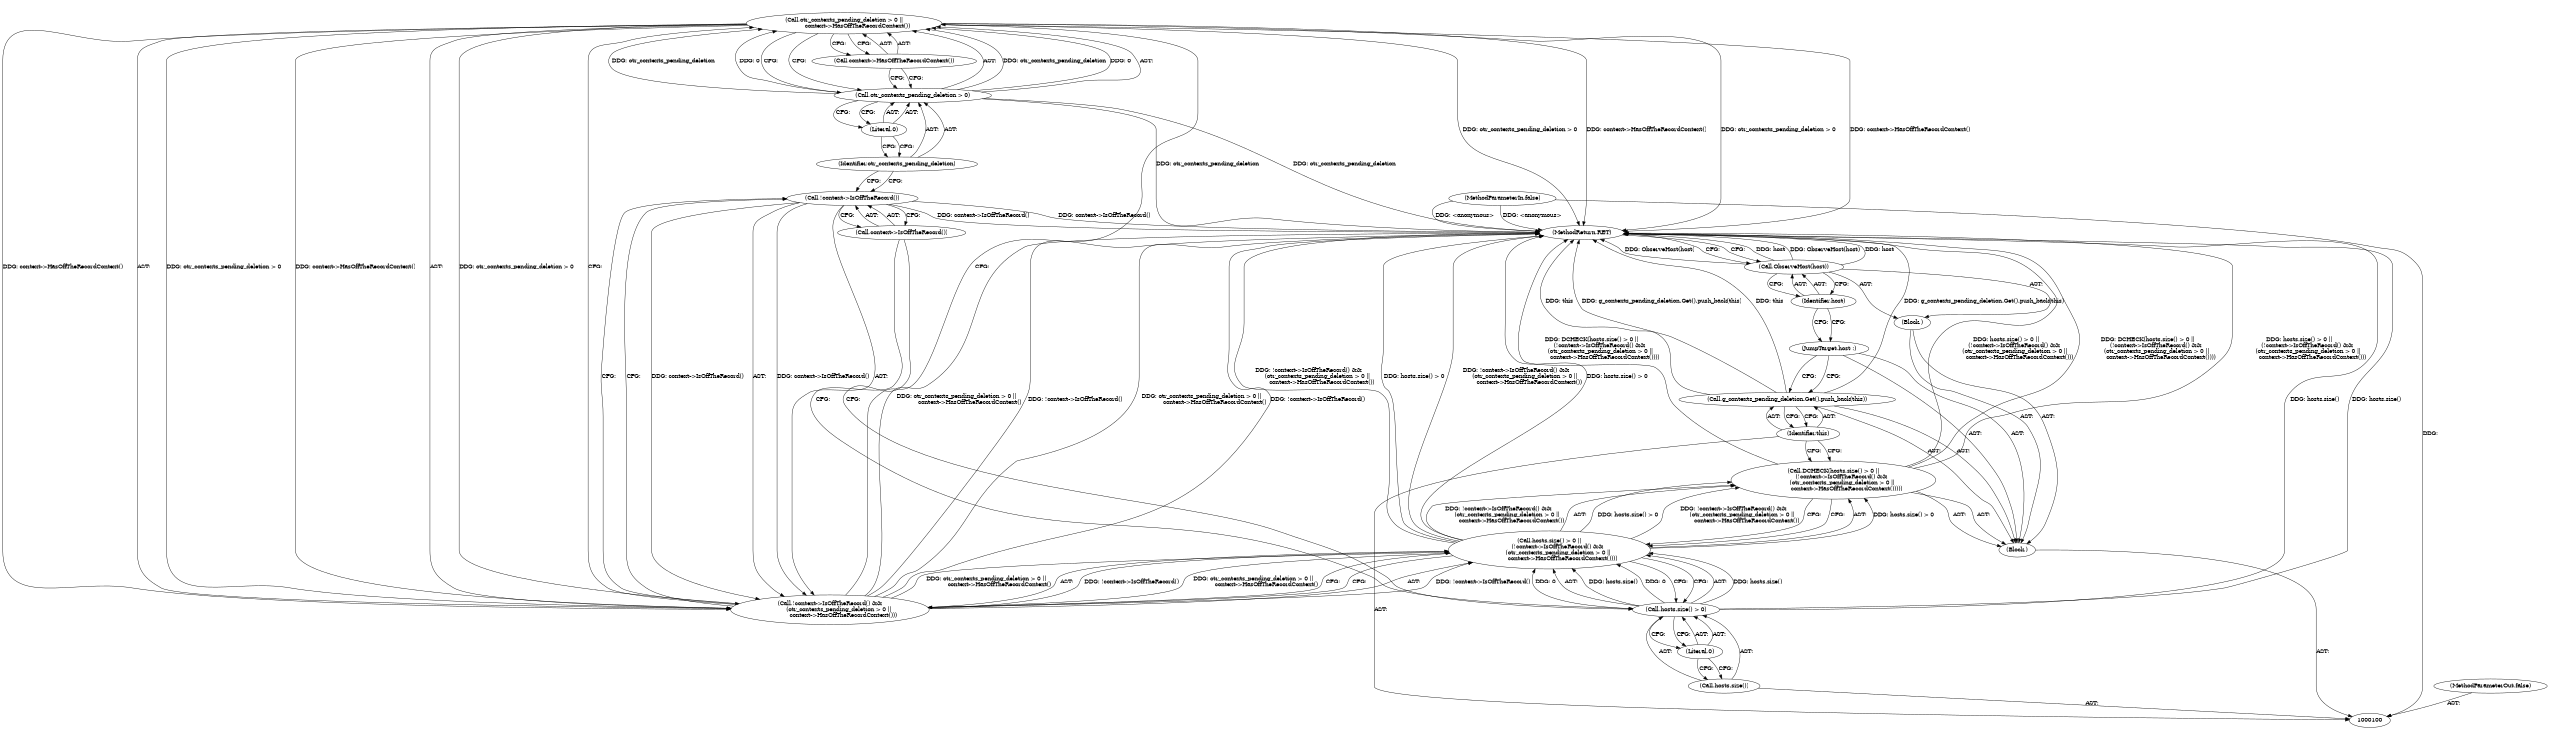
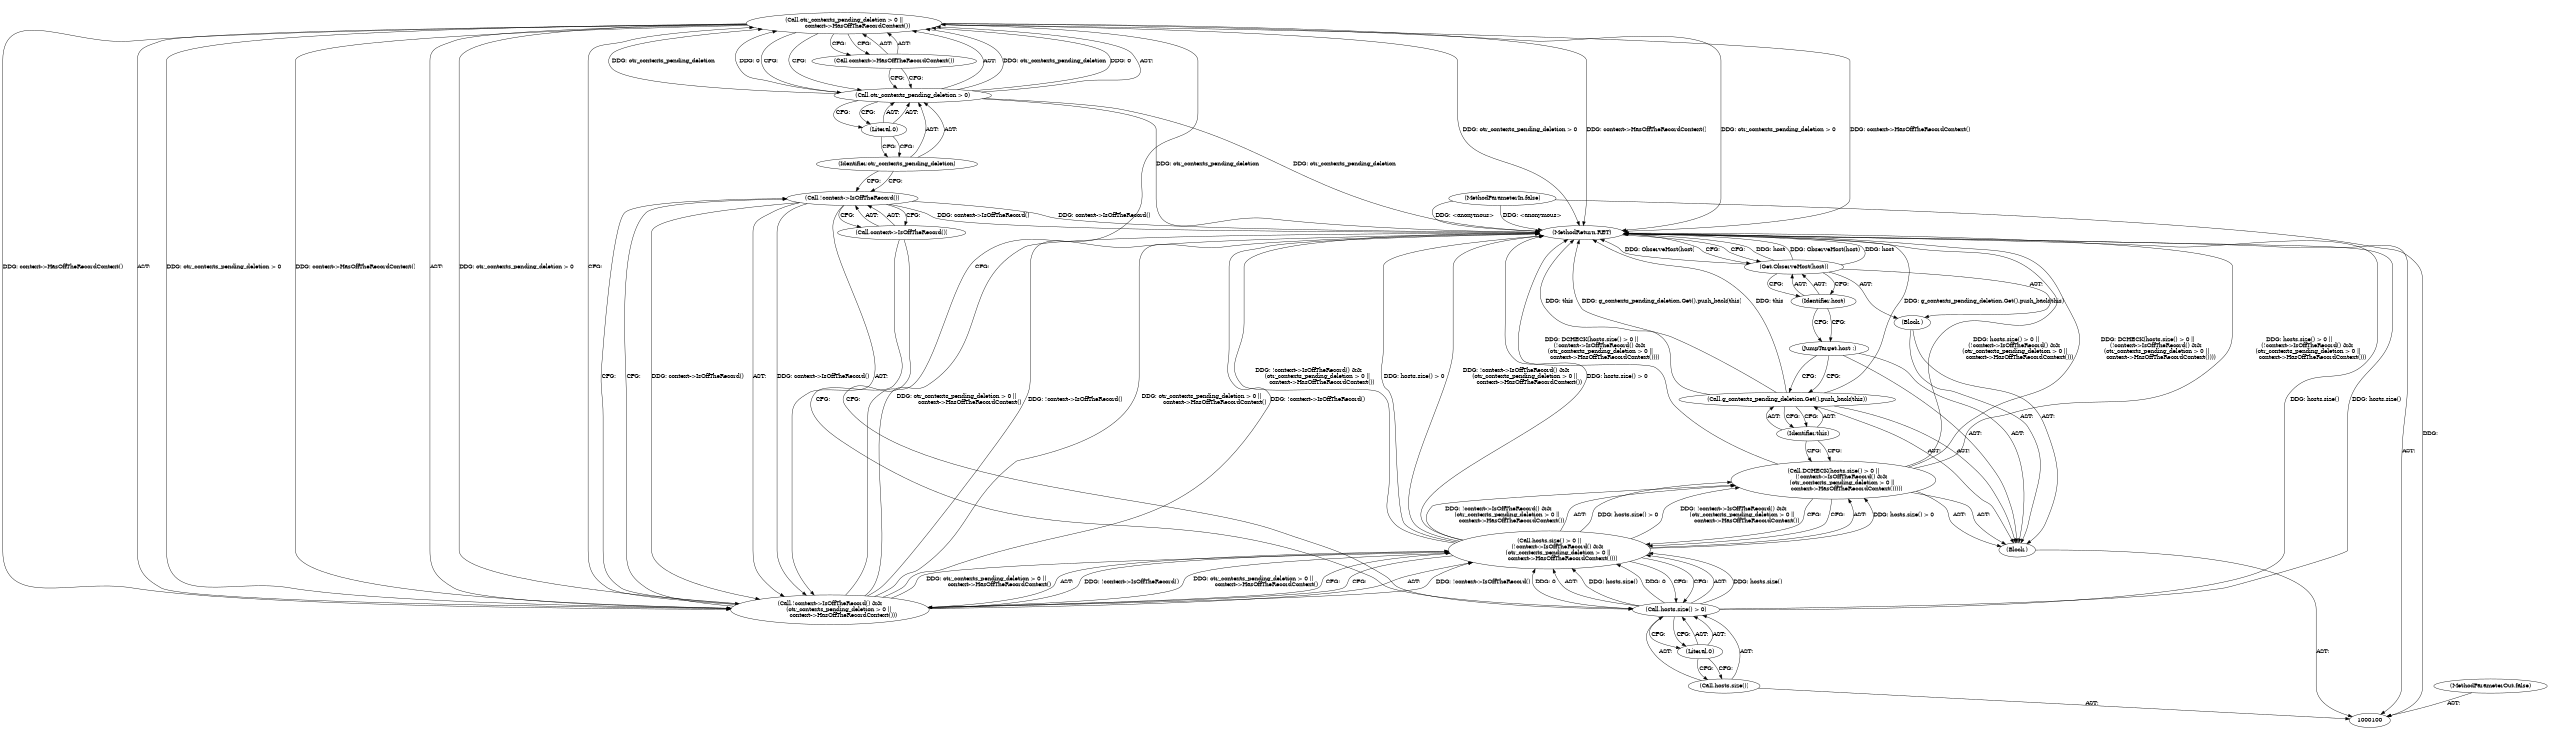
node "(Call,ObserveHost(host))": label "(Call,ObserveHost(host))" -> "(Get,ObserveHost(host))"
edge "(Identifier,this)" -> "1000100": now "(MethodReturn,RET)" -> "1000100"
